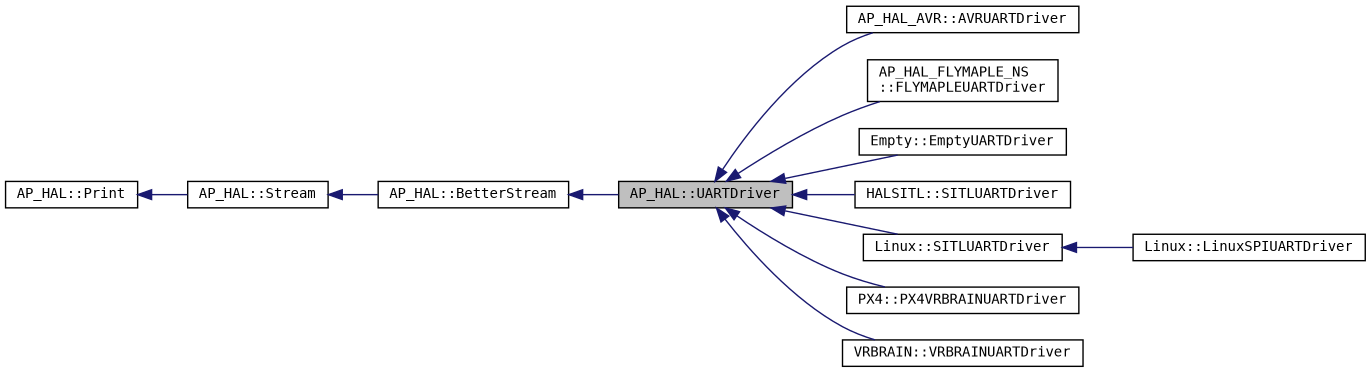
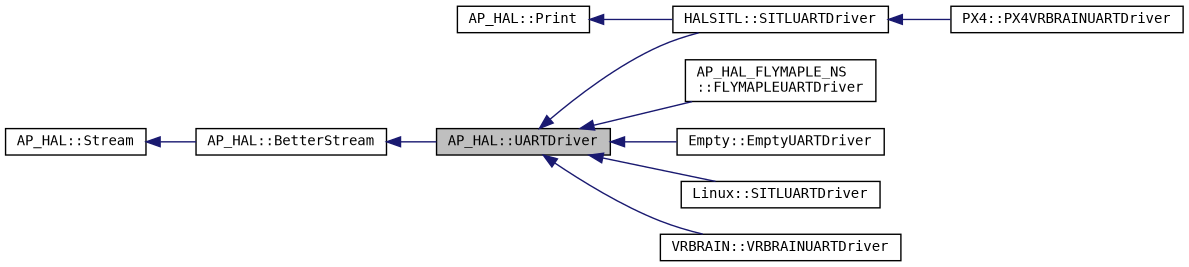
node "AP_HAL_AVR::AVRUARTDriver": removed
edge "AP_HAL::Stream" -> "AP_HAL::Print": now "HALSITL::SITLUARTDriver" -> "AP_HAL::Print"
node "Linux::LinuxSPIUARTDriver": removed
edge "PX4::PX4VRBRAINUARTDriver" -> "AP_HAL::UARTDriver": now "PX4::PX4VRBRAINUARTDriver" -> "HALSITL::SITLUARTDriver"
